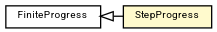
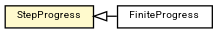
edge "StepProgress" -> "FiniteProgress": reversed
